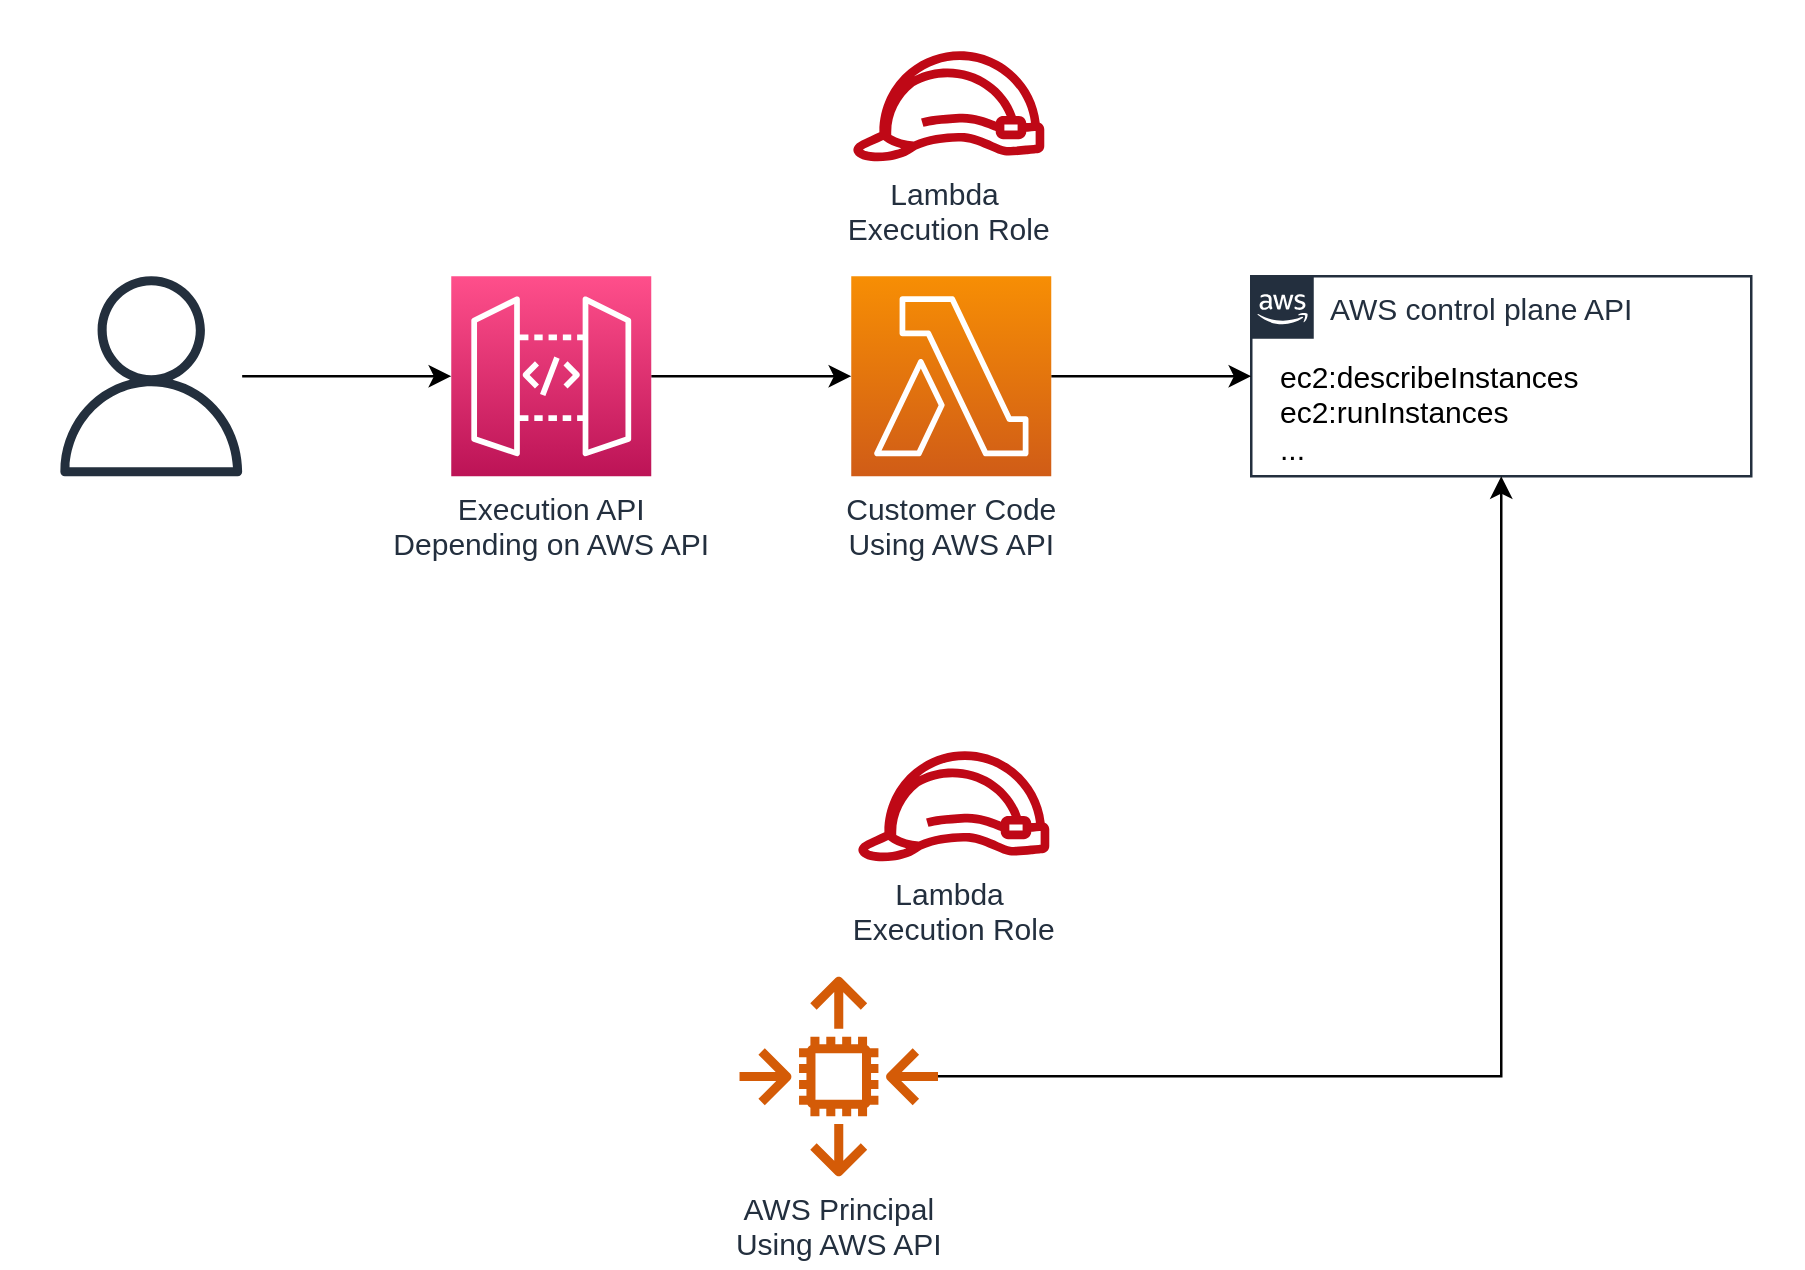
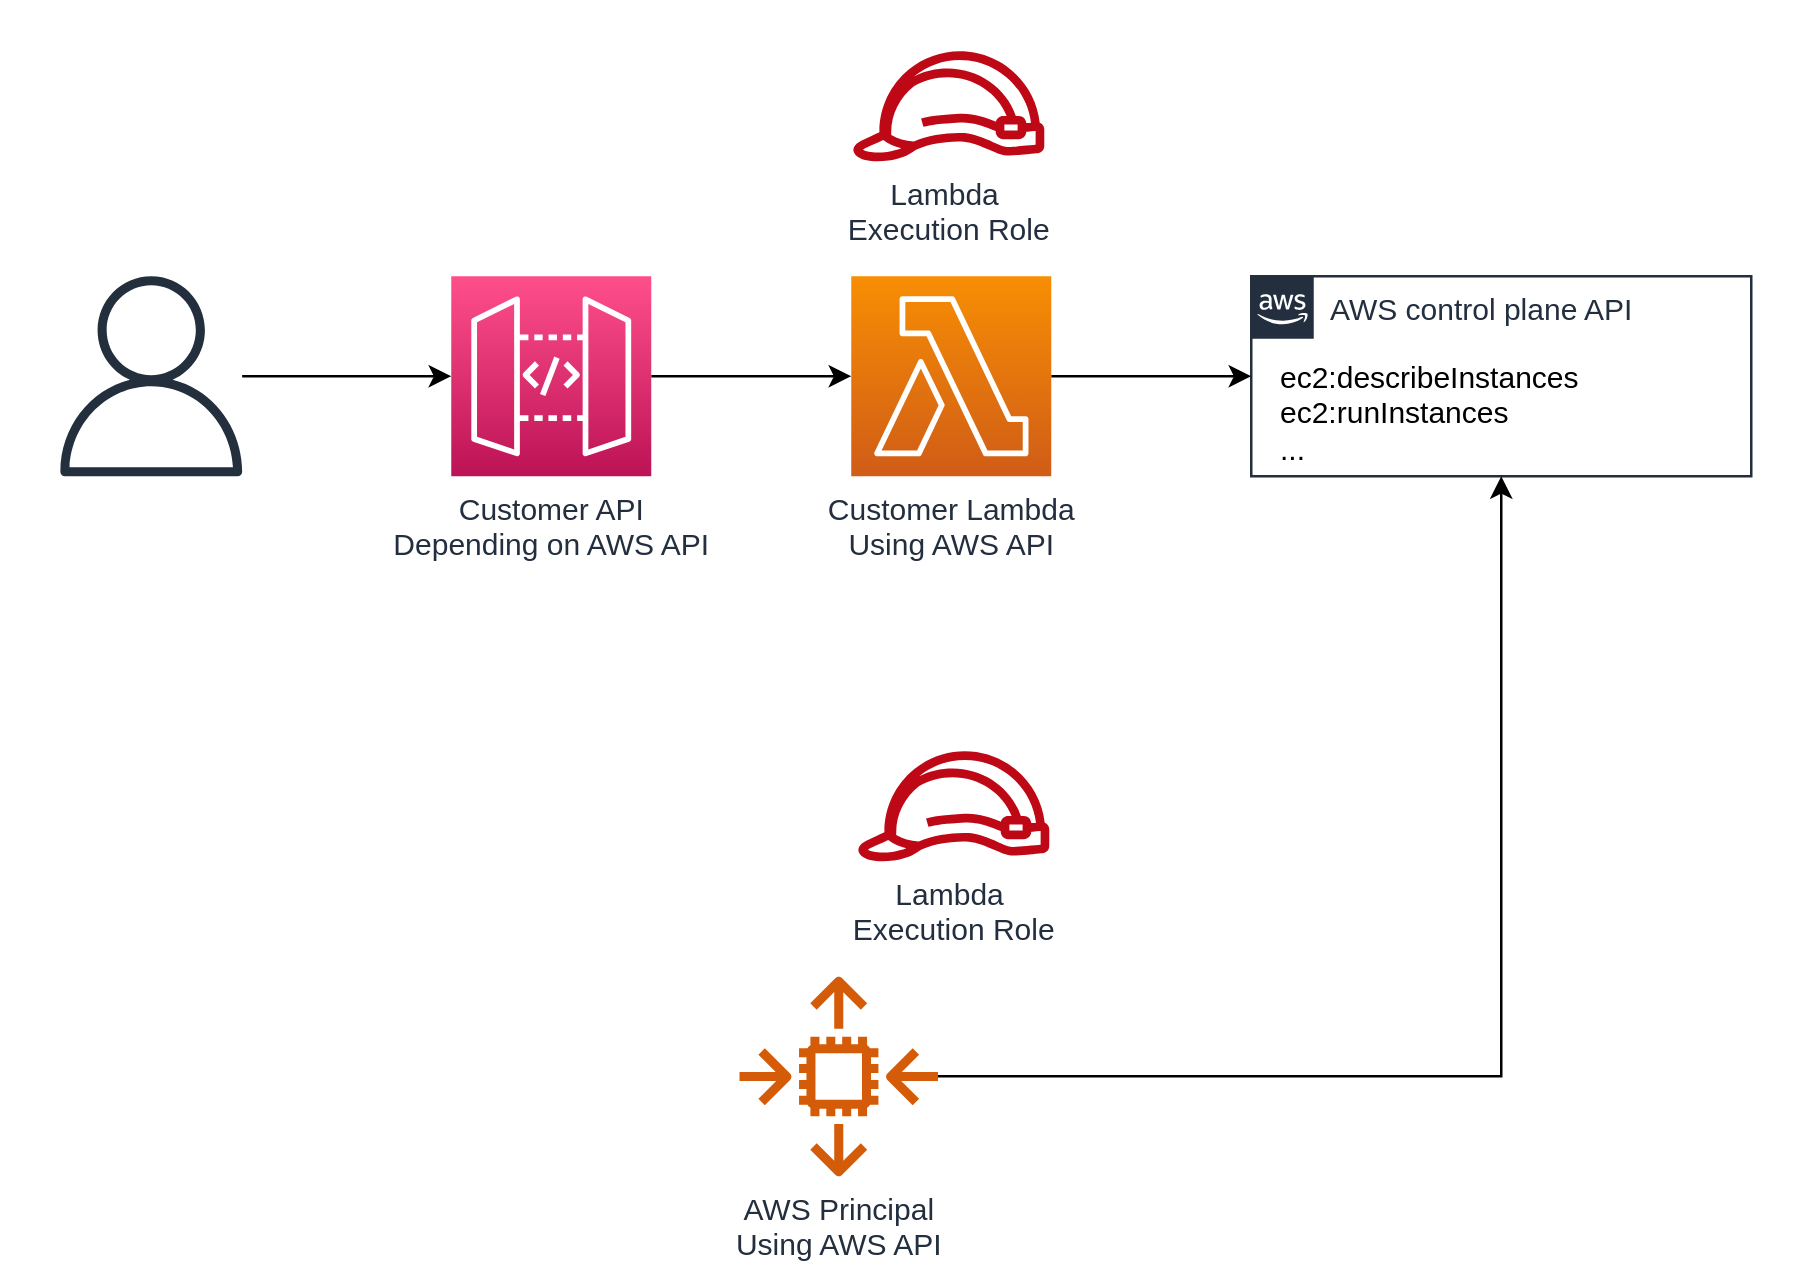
node "Execution API Depending on AWS API": label "Execution API Depending on AWS API" -> "Customer API Depending on AWS API"
node "Customer Code Using AWS API": label "Customer Code Using AWS API" -> "Customer Lambda Using AWS API"
